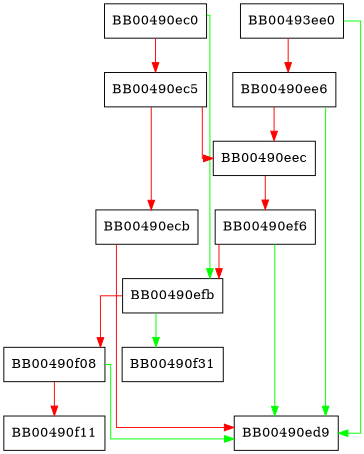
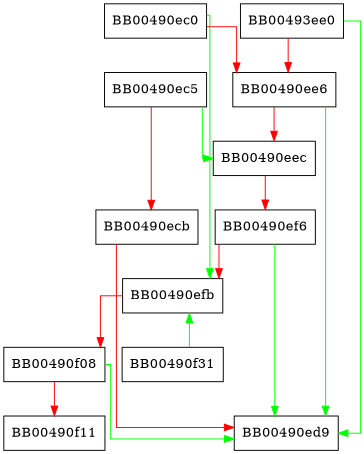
edge "BB00490ec0" -> "BB00490ec5": now "BB00490ec0" -> "BB00490ee6"
edge "BB00490ec5" -> "BB00490eec": color red -> green
edge "BB00490efb" -> "BB00490f31": reversed
